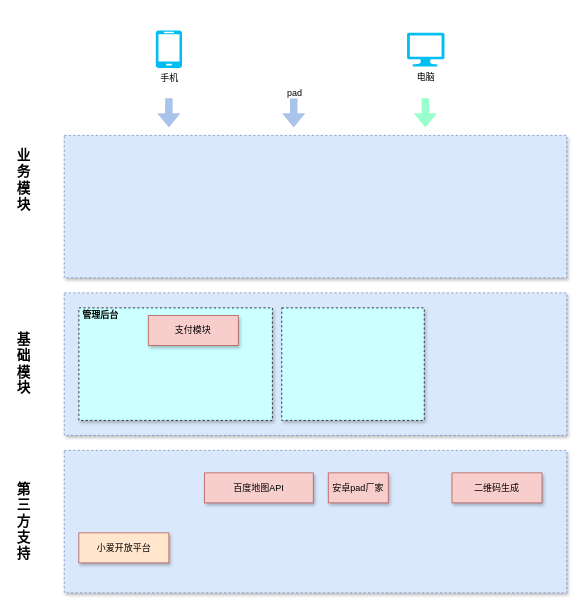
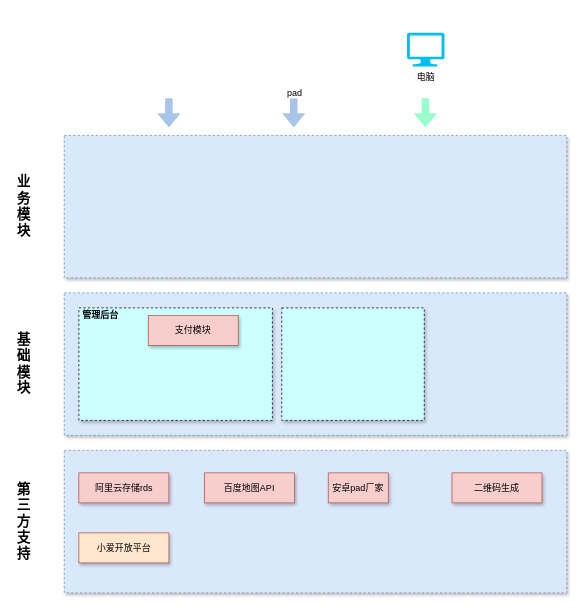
node "手机": removed
node "业务模块": moved (23, 180) -> (23, 207)
node "阿里云存储rds": added
node "百度地图API": size 109x30 -> 90x30
